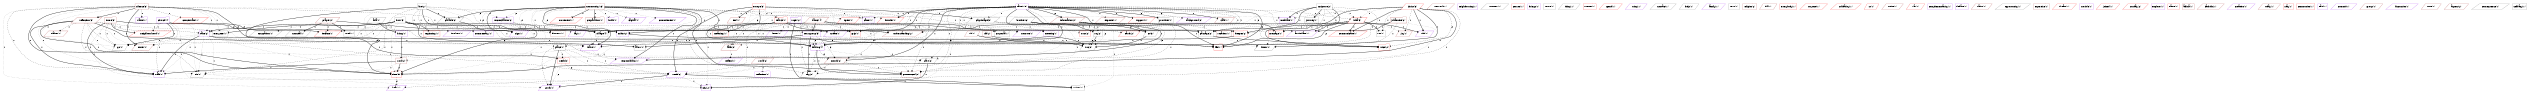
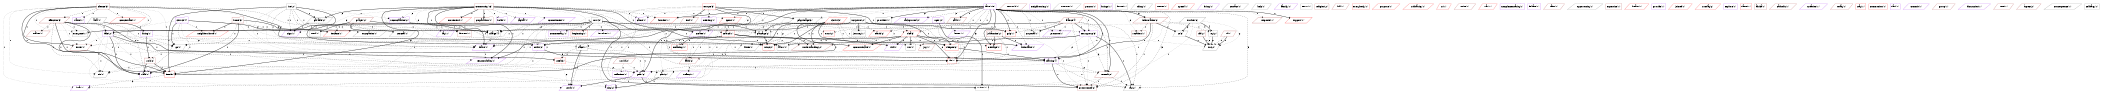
edge "silence(3)" -> "reflection(3)": style bold -> dashed
node "meditate(1)": removed
edge "pilgrimage(3)" -> "meeting(1)": now "pilgrimage(3)" -> "search(1)"
edge "europe(3)" -> "sharing(4)": now "europe(3)" -> "grip(1)"
node "week(6)": label "week(6)" -> "year(6)"
